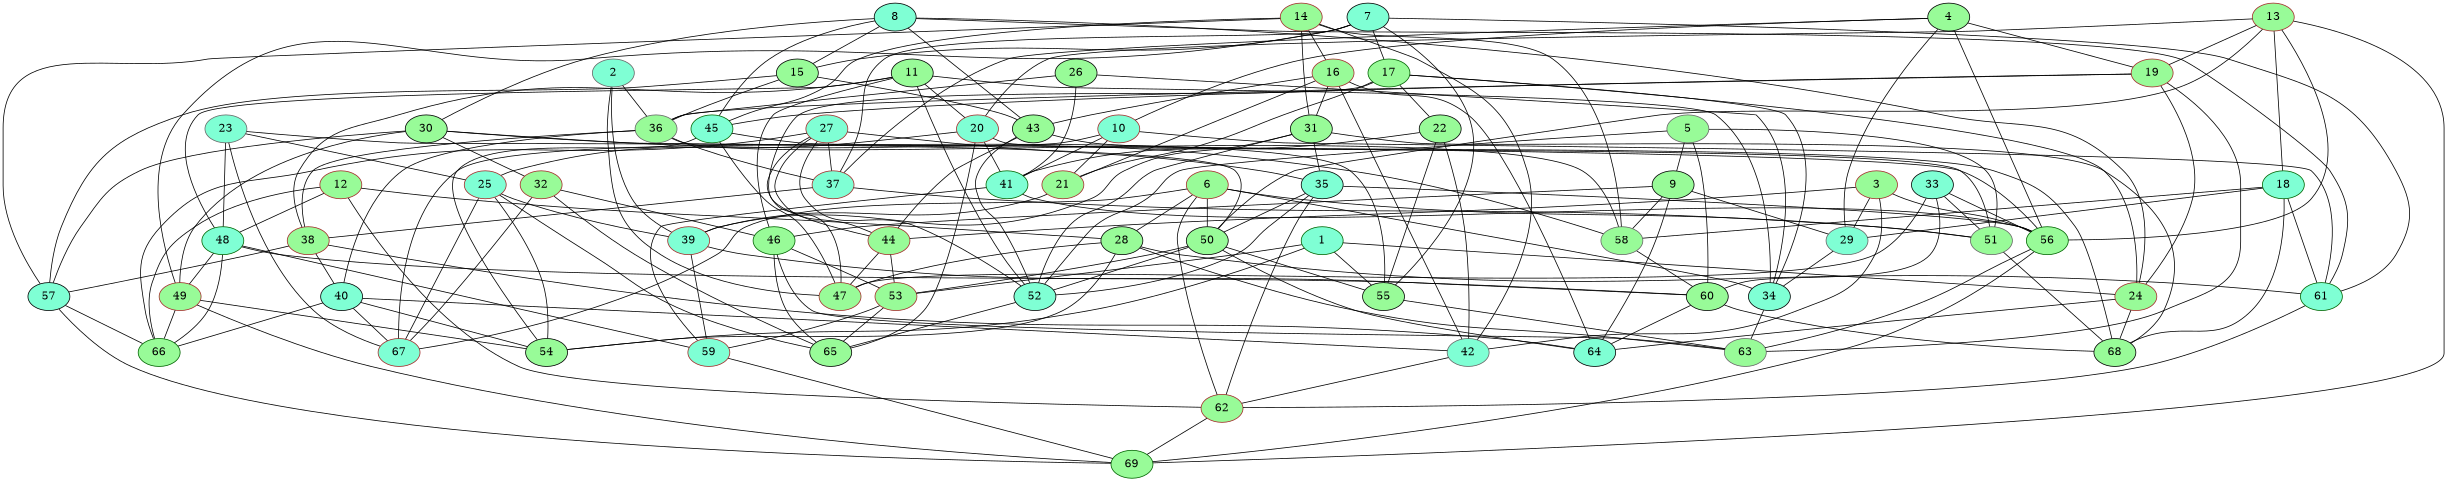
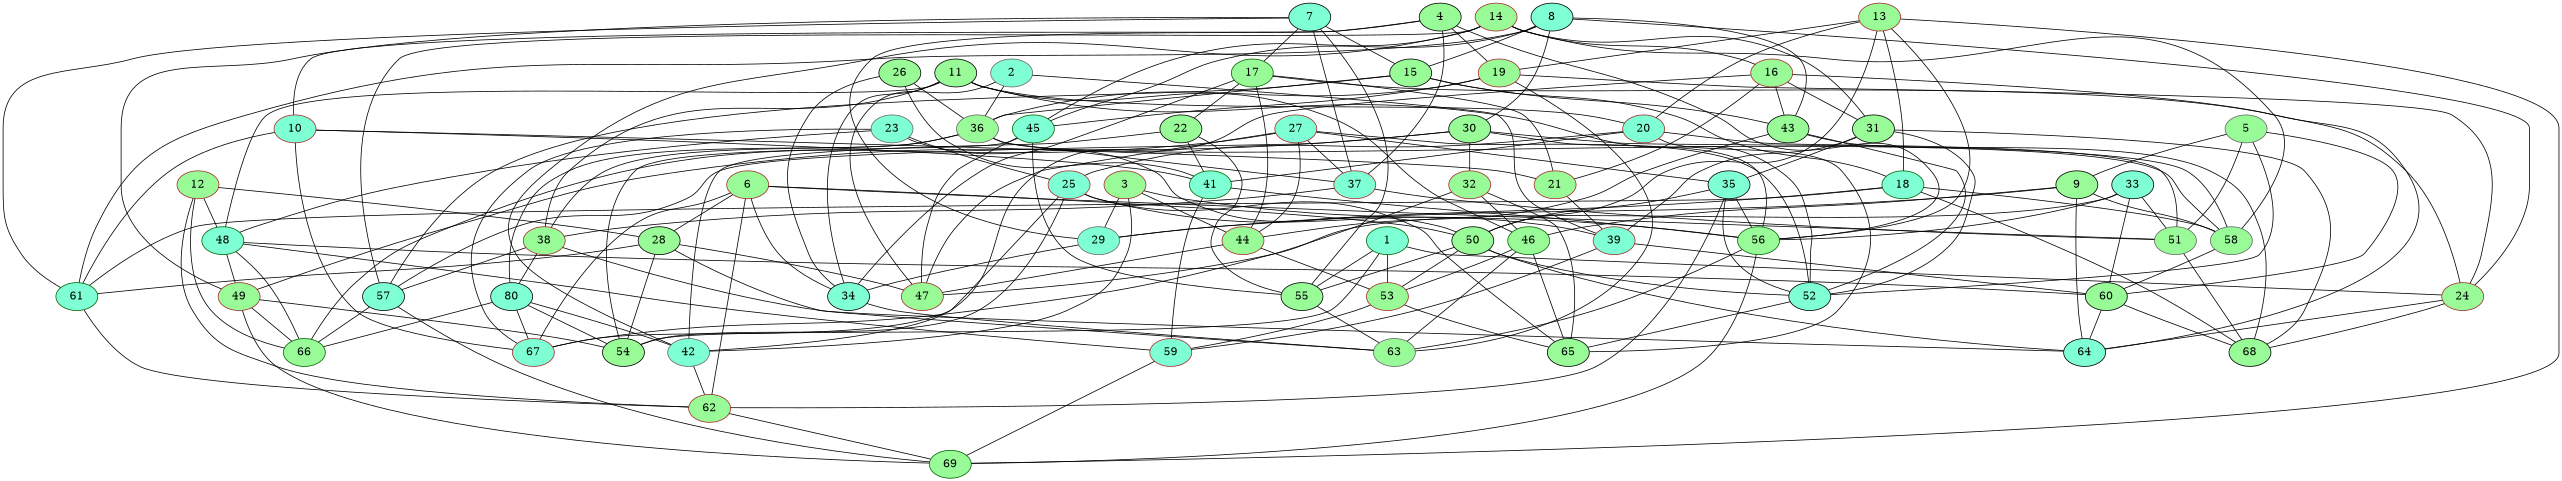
edge "15" -- "18": added
node "40": label "40" -> "80"
